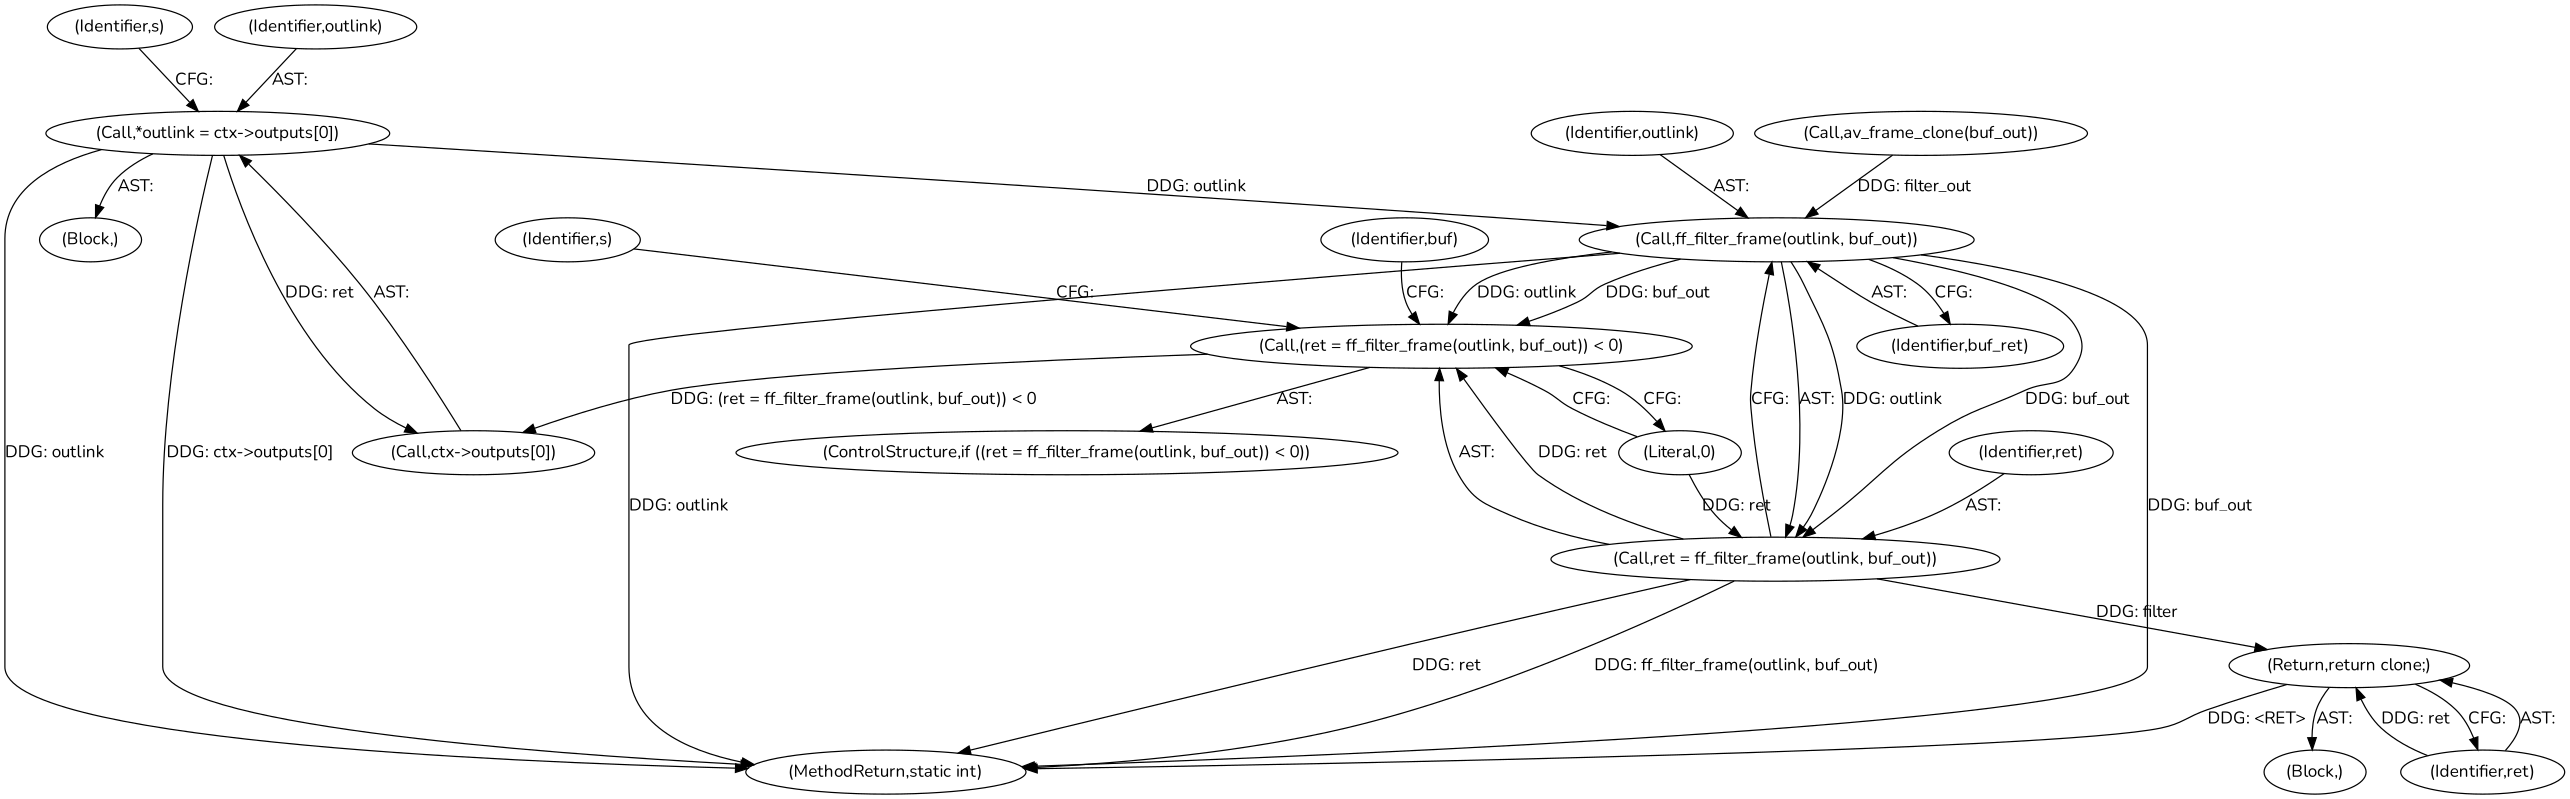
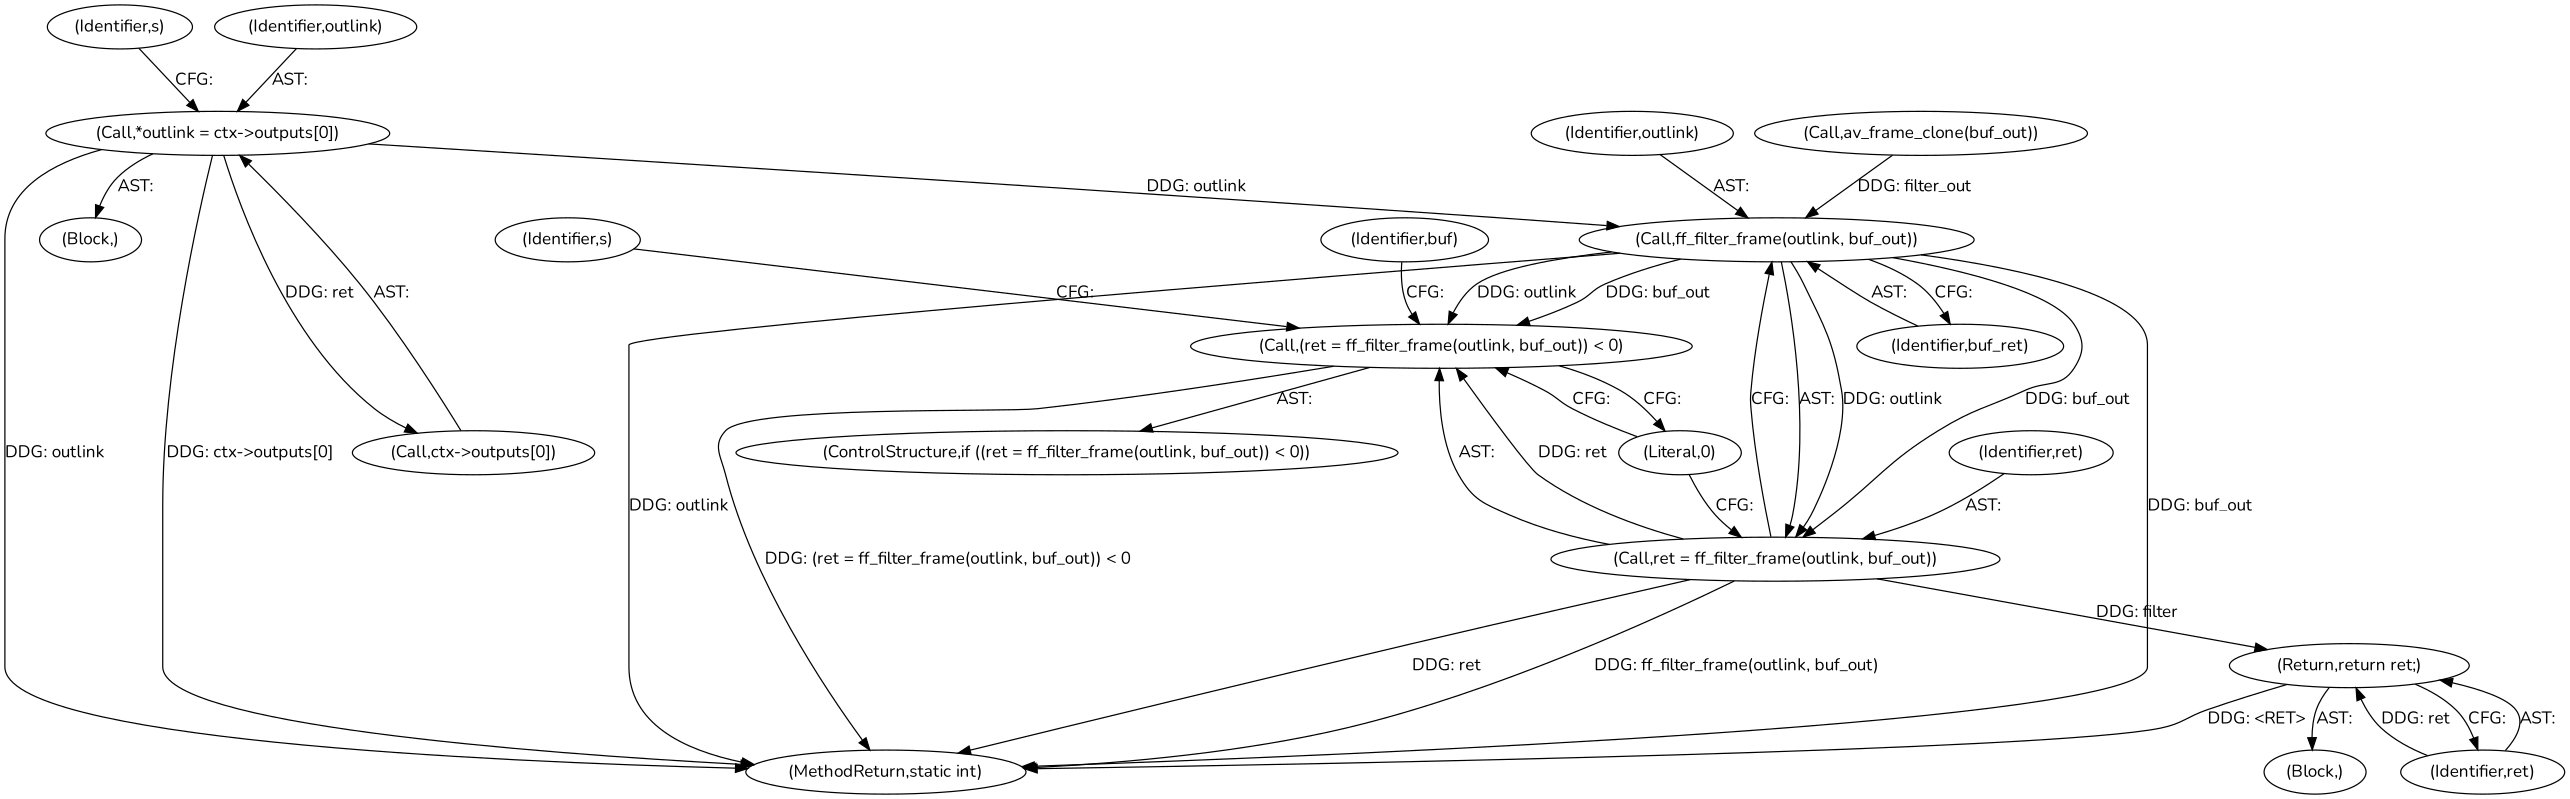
edge "(Call,(ret = ff_filter_frame(outlink, buf_out)) < 0)" -> "(Call,ctx->outputs[0])": now "(Call,(ret = ff_filter_frame(outlink, buf_out)) < 0)" -> "(MethodReturn,static int)"
edge "(Literal,0)" -> "(Call,ret = ff_filter_frame(outlink, buf_out))": label "DDG: ret" -> "CFG: "
node "(Return,return clone;)": label "(Return,return clone;)" -> "(Return,return ret;)"
